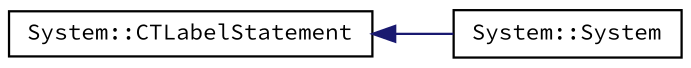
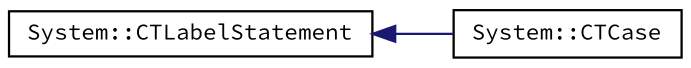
node "System::System": label "System::System" -> "System::CTCase"
